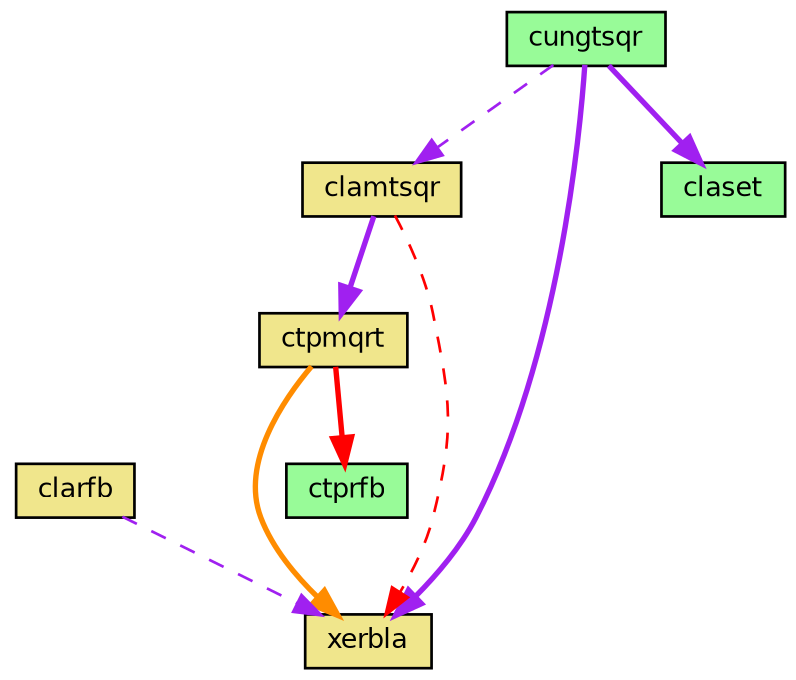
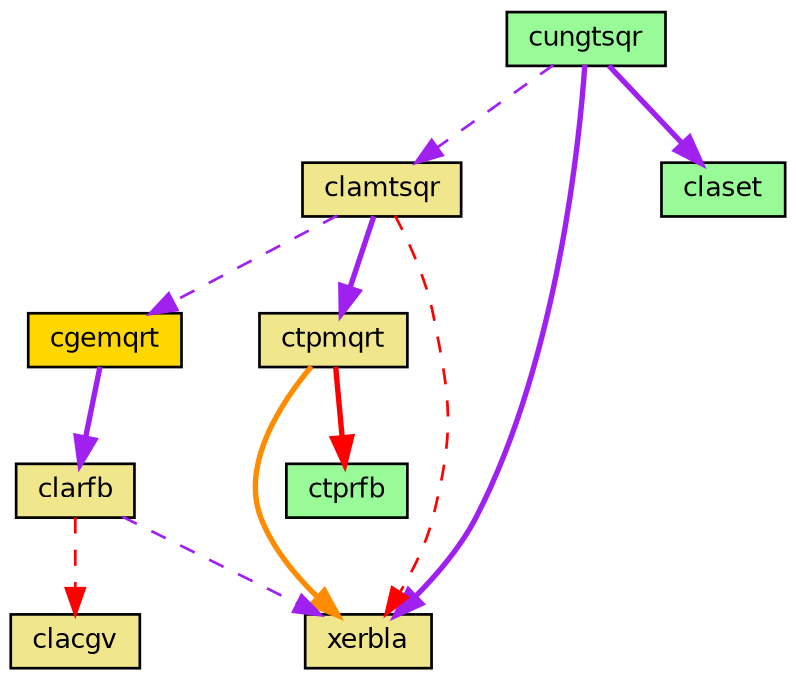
node "cgemqrt": added
node "clacgv": added
